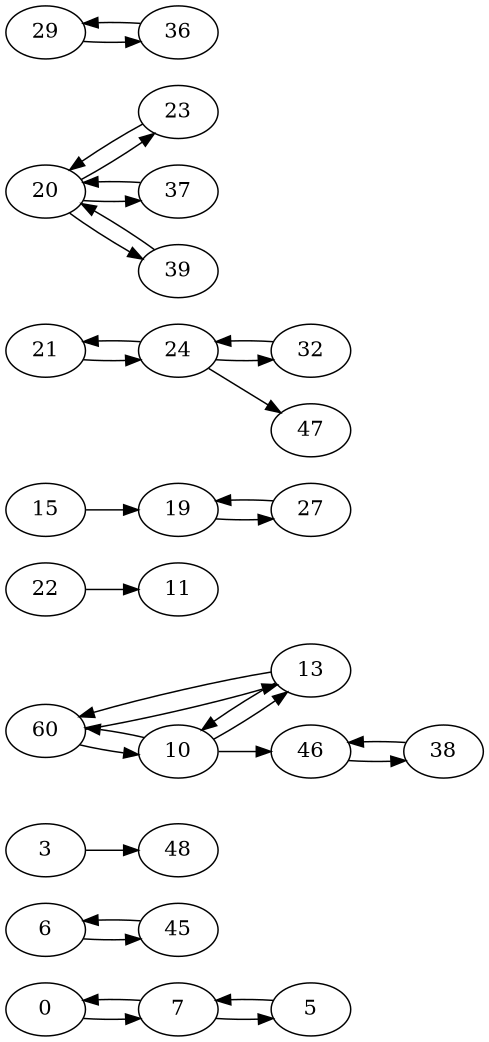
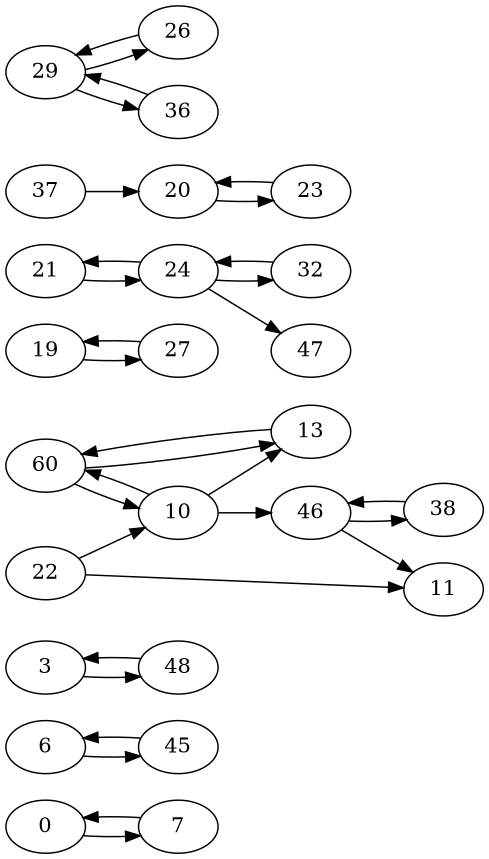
node "26": added
edge "20" -> "37": removed
node "39": removed
node "15": removed
edge "46" -> "11": added
edge "48" -> "3": added
edge "13" -> "10": now "22" -> "10"
node "5": removed
